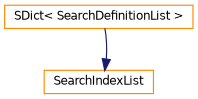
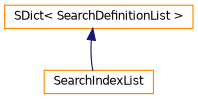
edge "SDict< SearchDefinitionList >" -> "SearchIndexList": reversed
